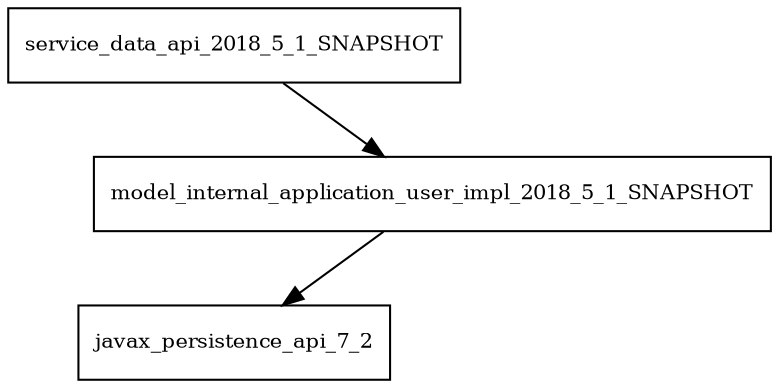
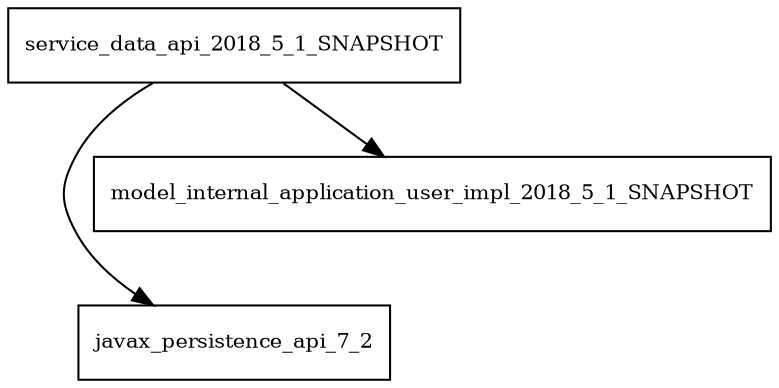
edge "model_internal_application_user_impl_2018_5_1_SNAPSHOT" -> "javax_persistence_api_7_2": now "service_data_api_2018_5_1_SNAPSHOT" -> "javax_persistence_api_7_2"
